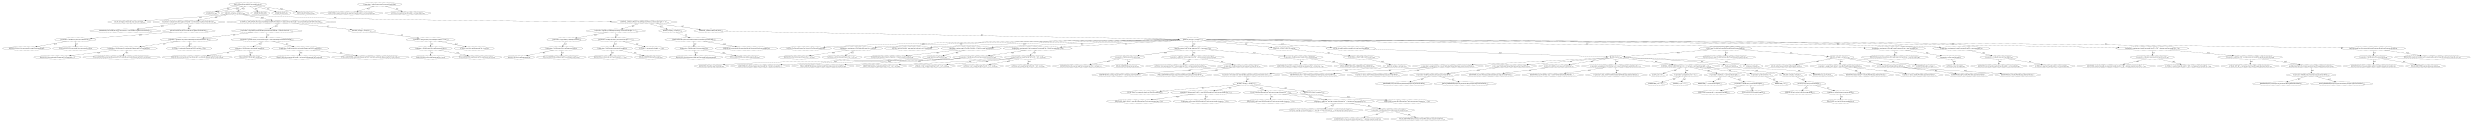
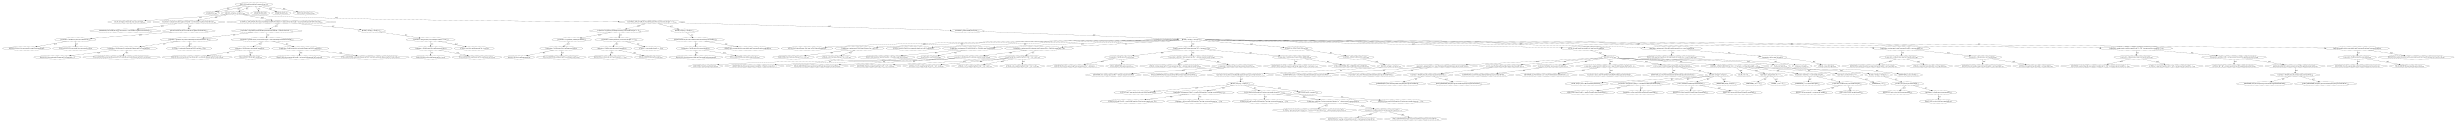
edge "(<operator>.assignment,newCommandLine[0] = commands[0])" -> "(<operator>.indexAccess,newCommandLine[0])": added, label "AST:"
edge "(<init>,new PrintWriter(new BufferedOutputStream(fos)))" -> "(BLOCK,try,try)": reversed
